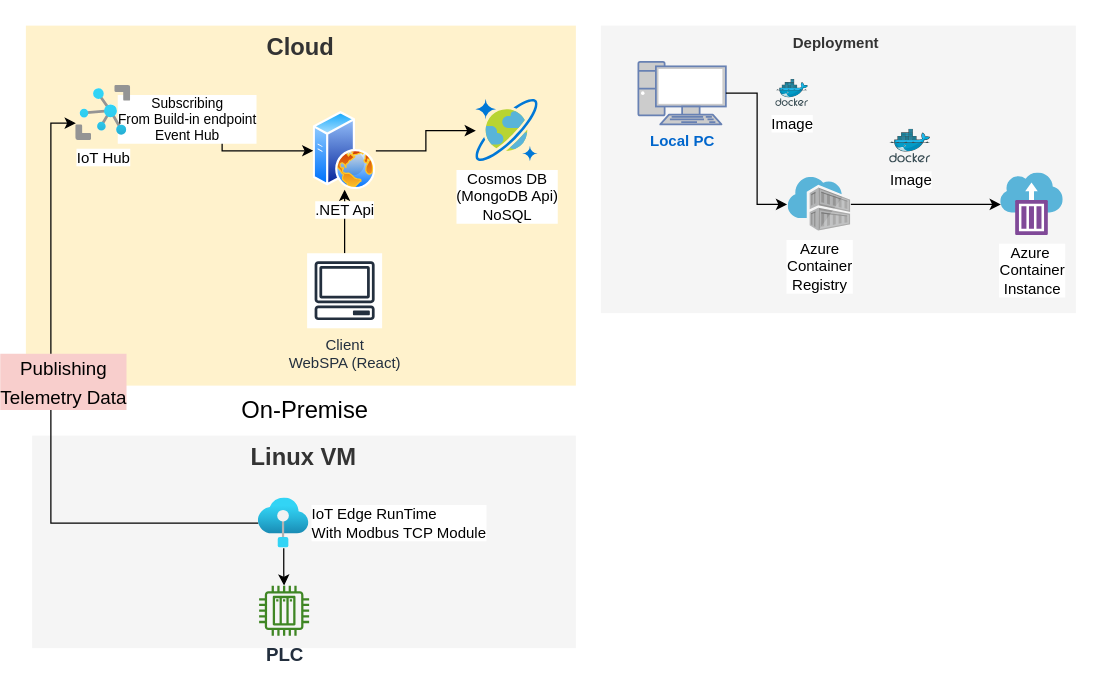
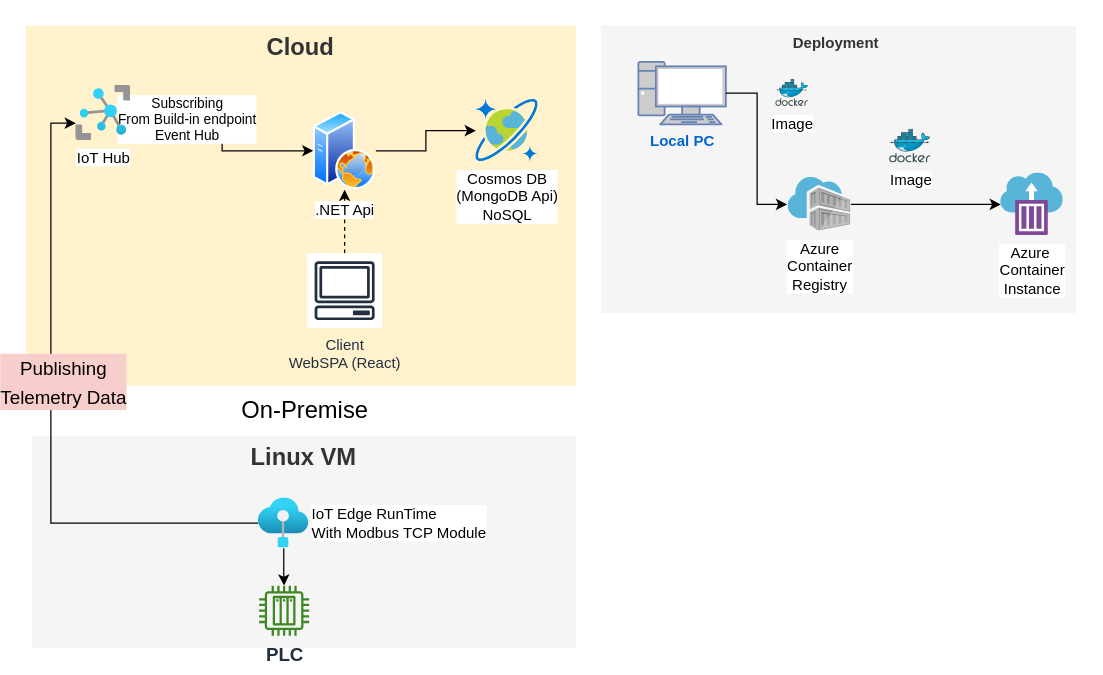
edge "Client WebSPA (React)" -> ".NET Api": style solid -> dashed
